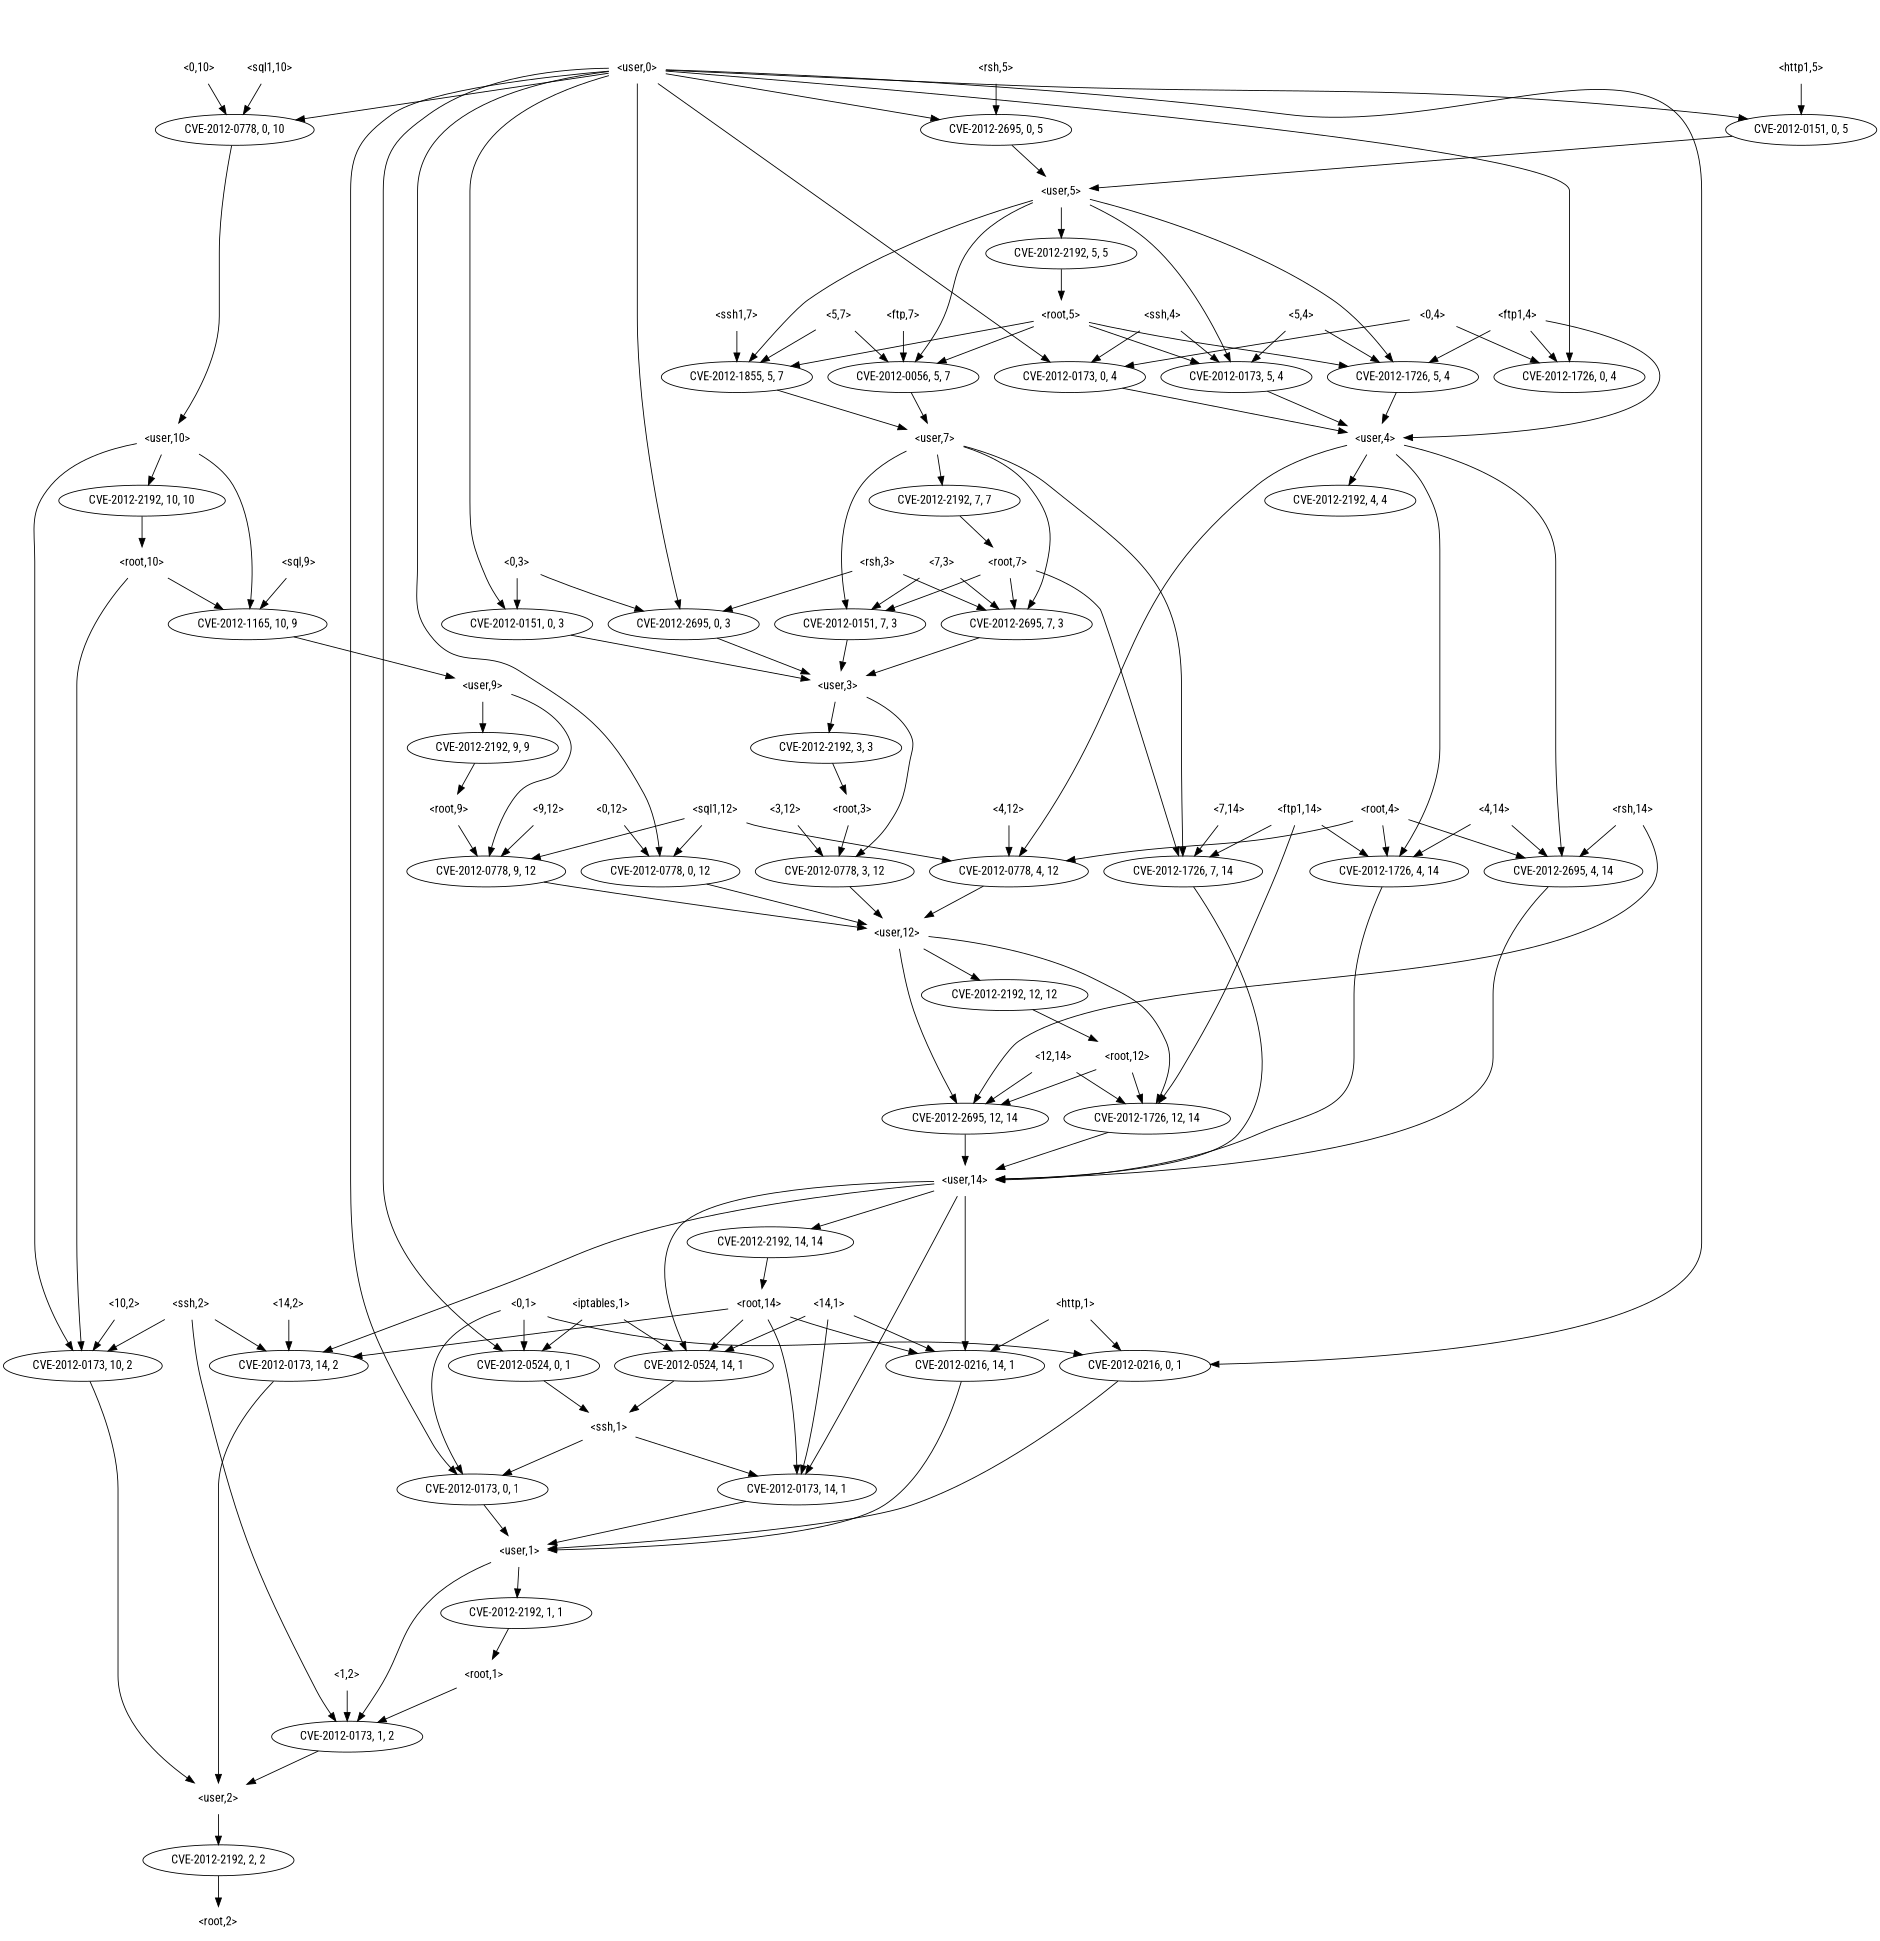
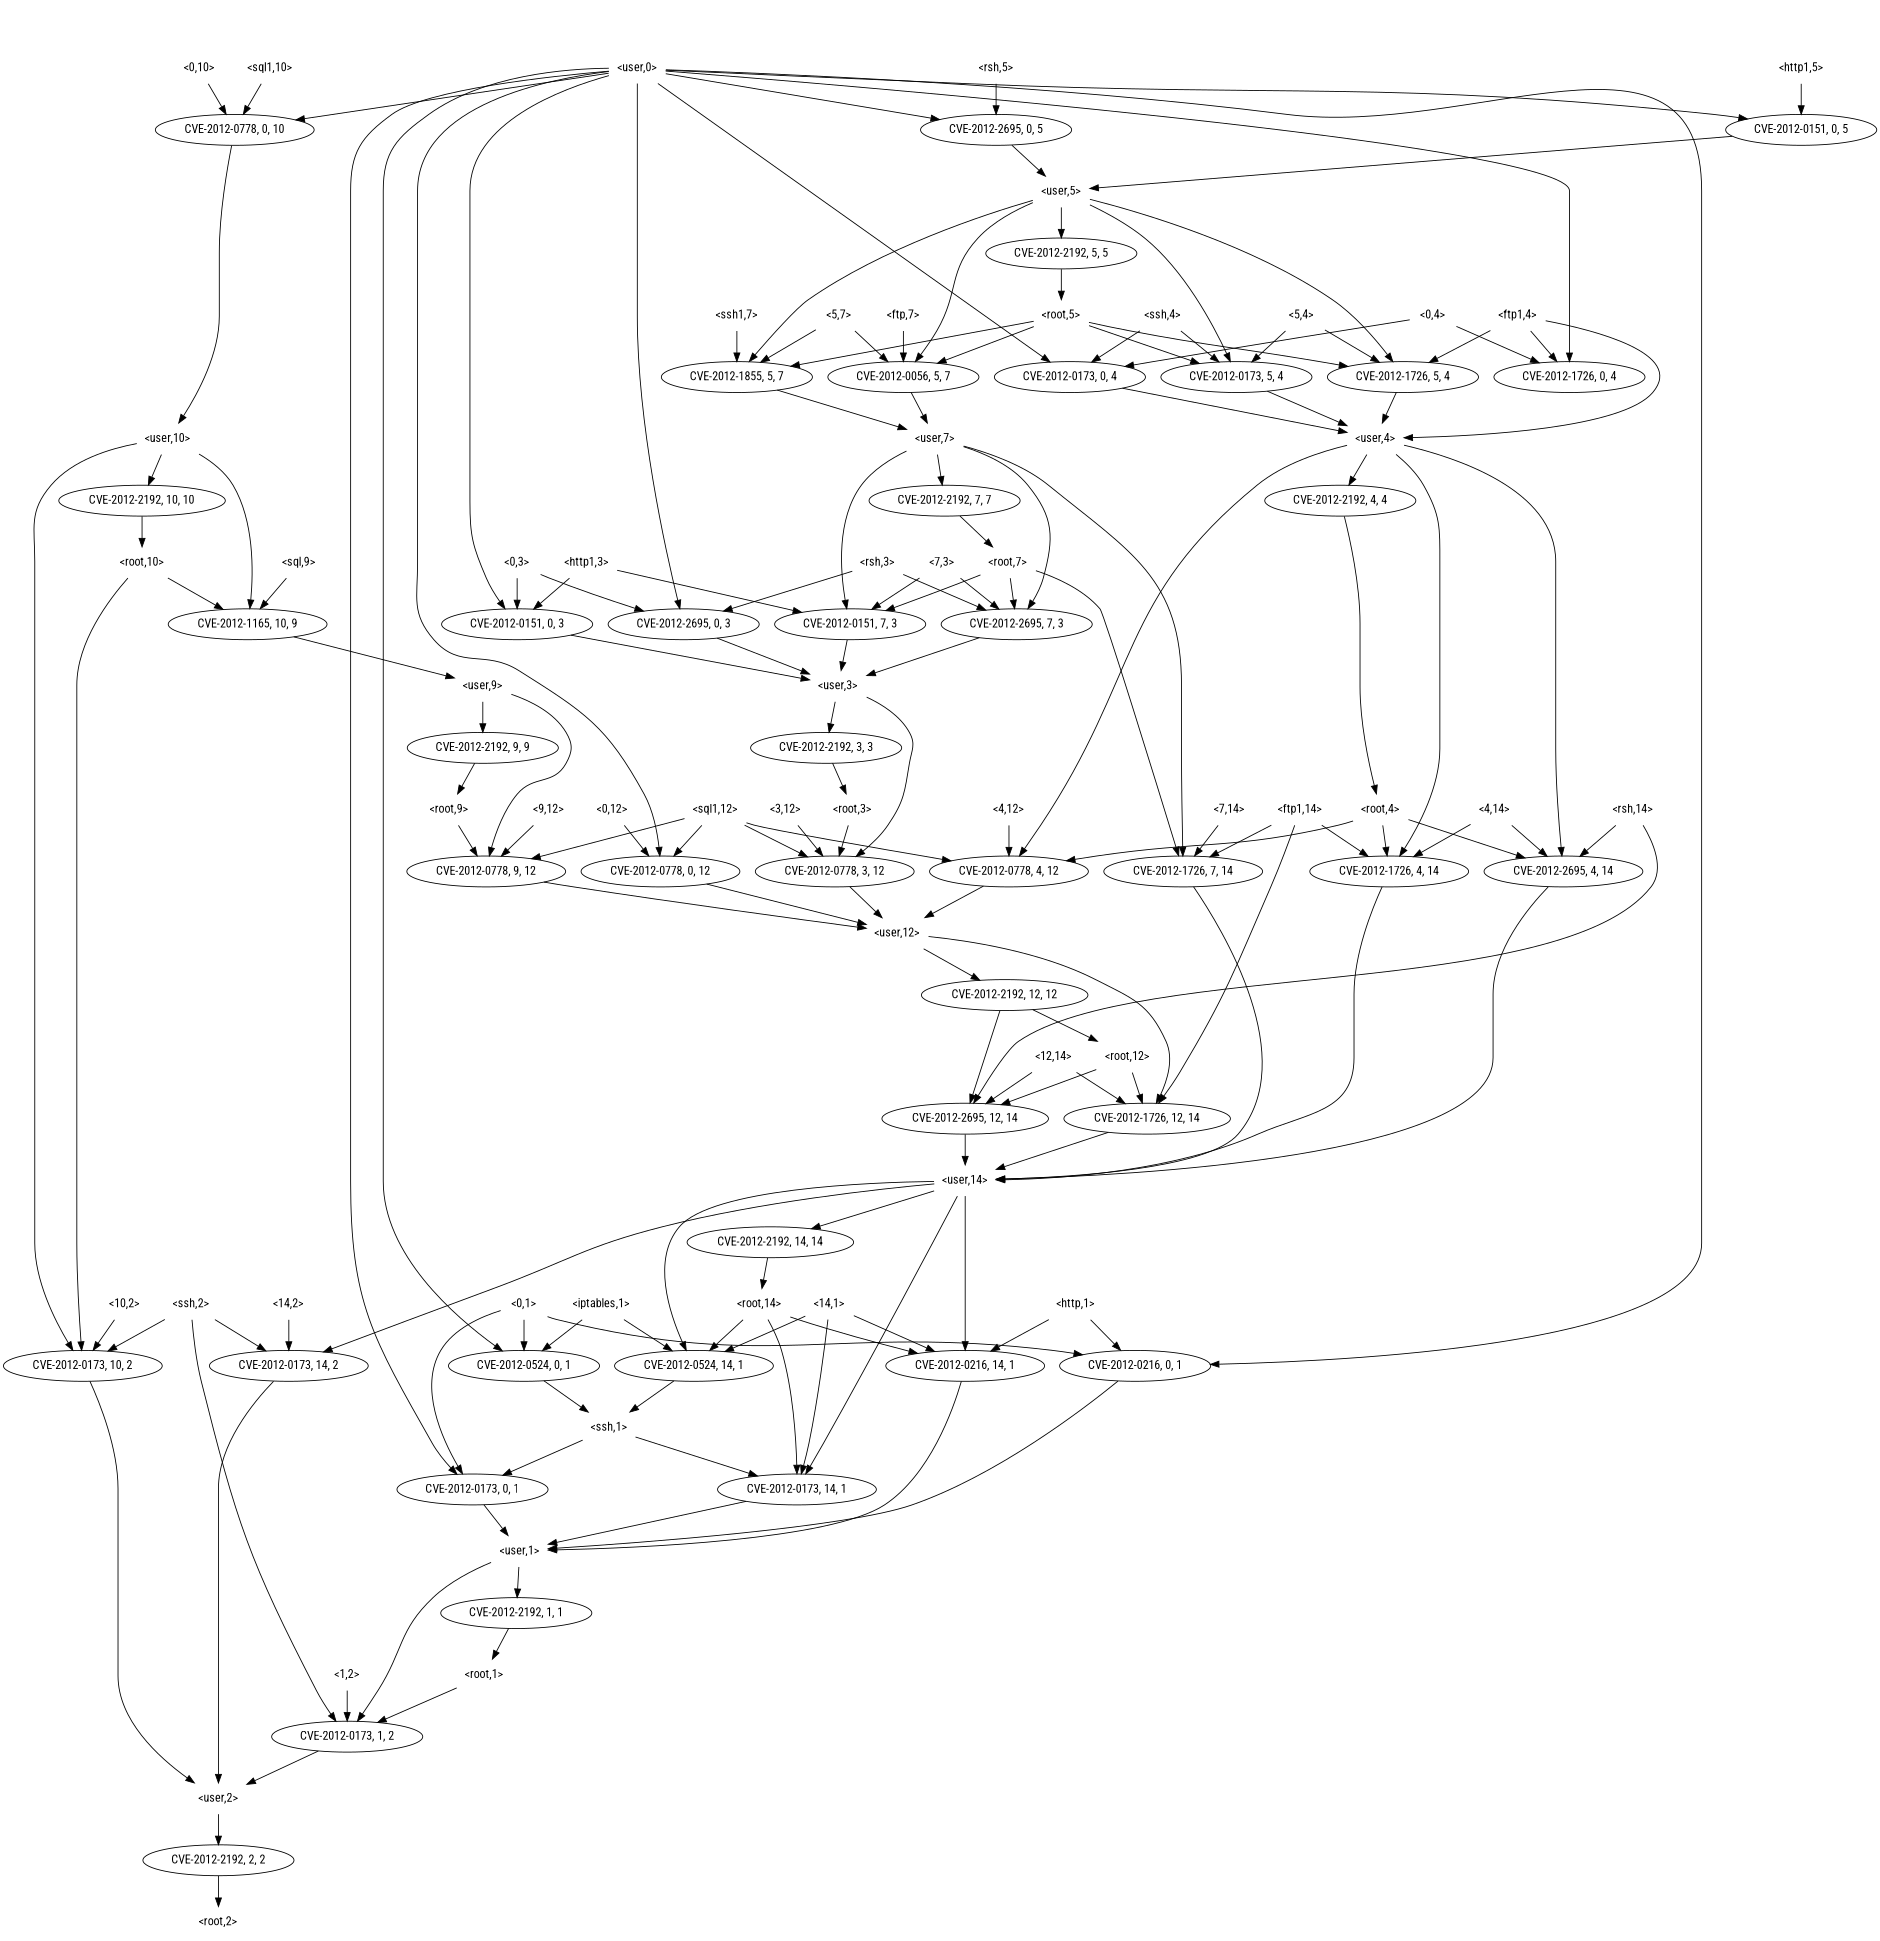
node "<http1,3>": added
edge "CVE-2012-2192, 4, 4" -> "<root,4>": added
edge "<sql1,12>" -> "CVE-2012-0778, 3, 12": added
edge "<user,12>" -> "CVE-2012-2695, 12, 14": now "CVE-2012-2192, 12, 12" -> "CVE-2012-2695, 12, 14"
edge "<root,14>" -> "CVE-2012-0173, 14, 2": removed
